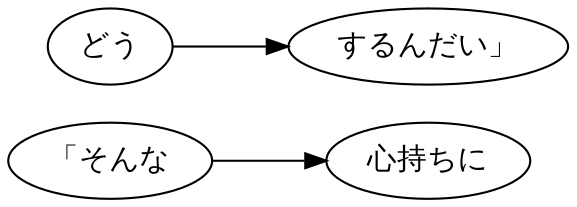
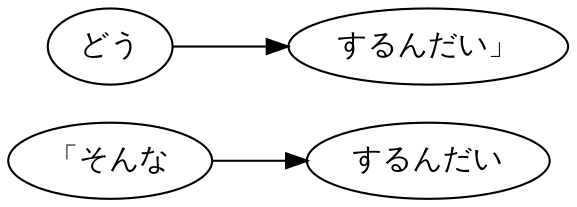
node "心持ちに": label "心持ちに" -> "するんだい"
